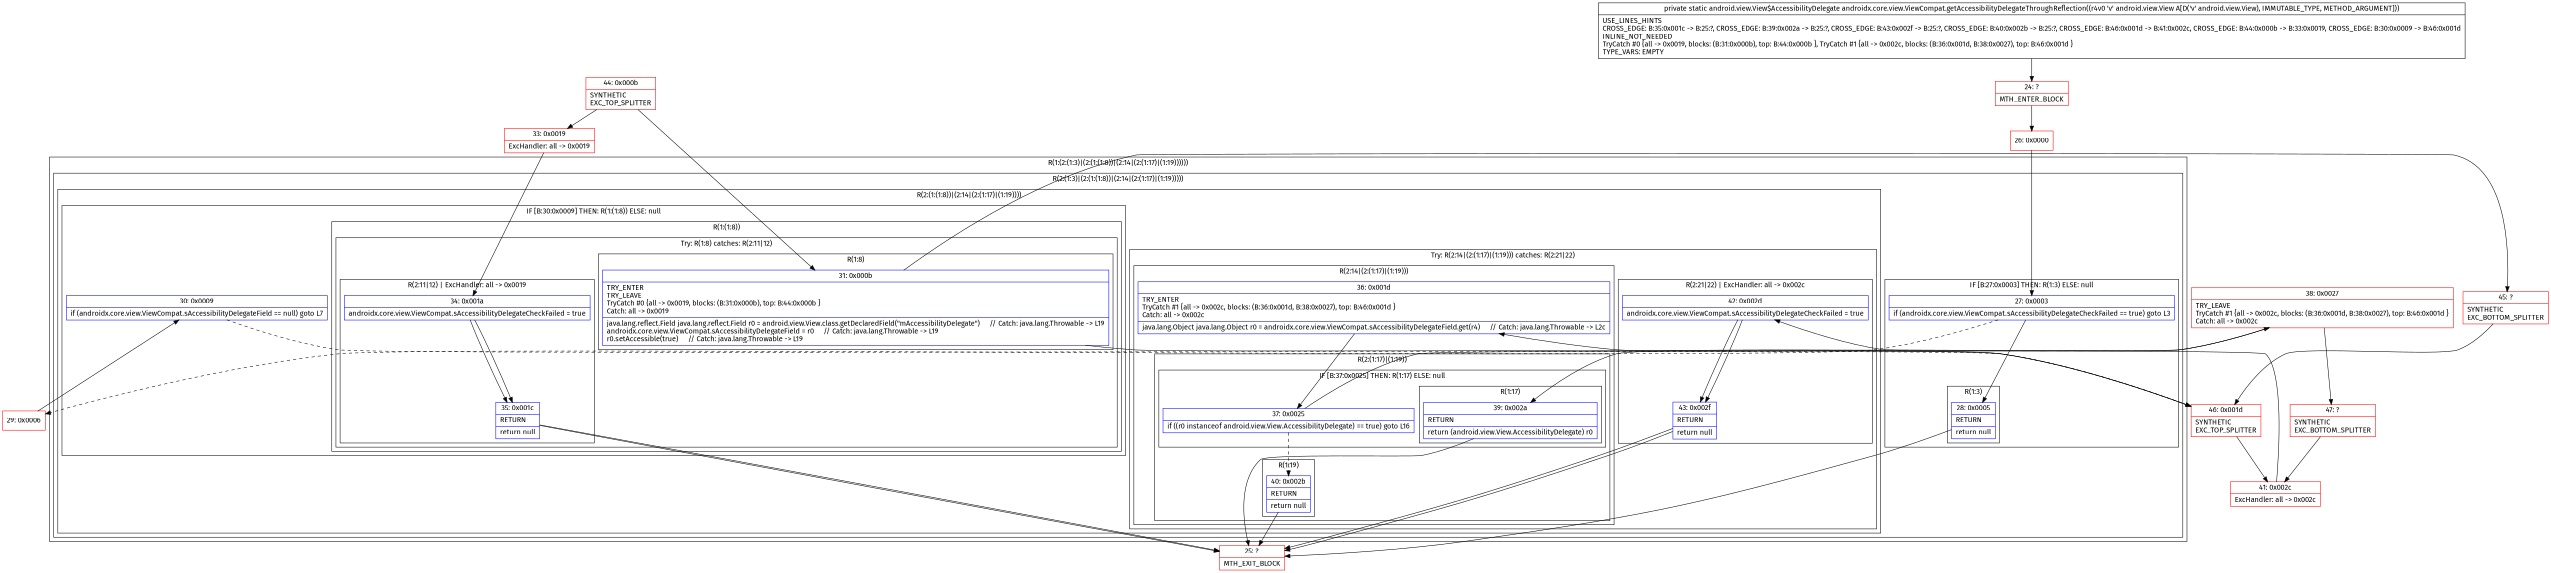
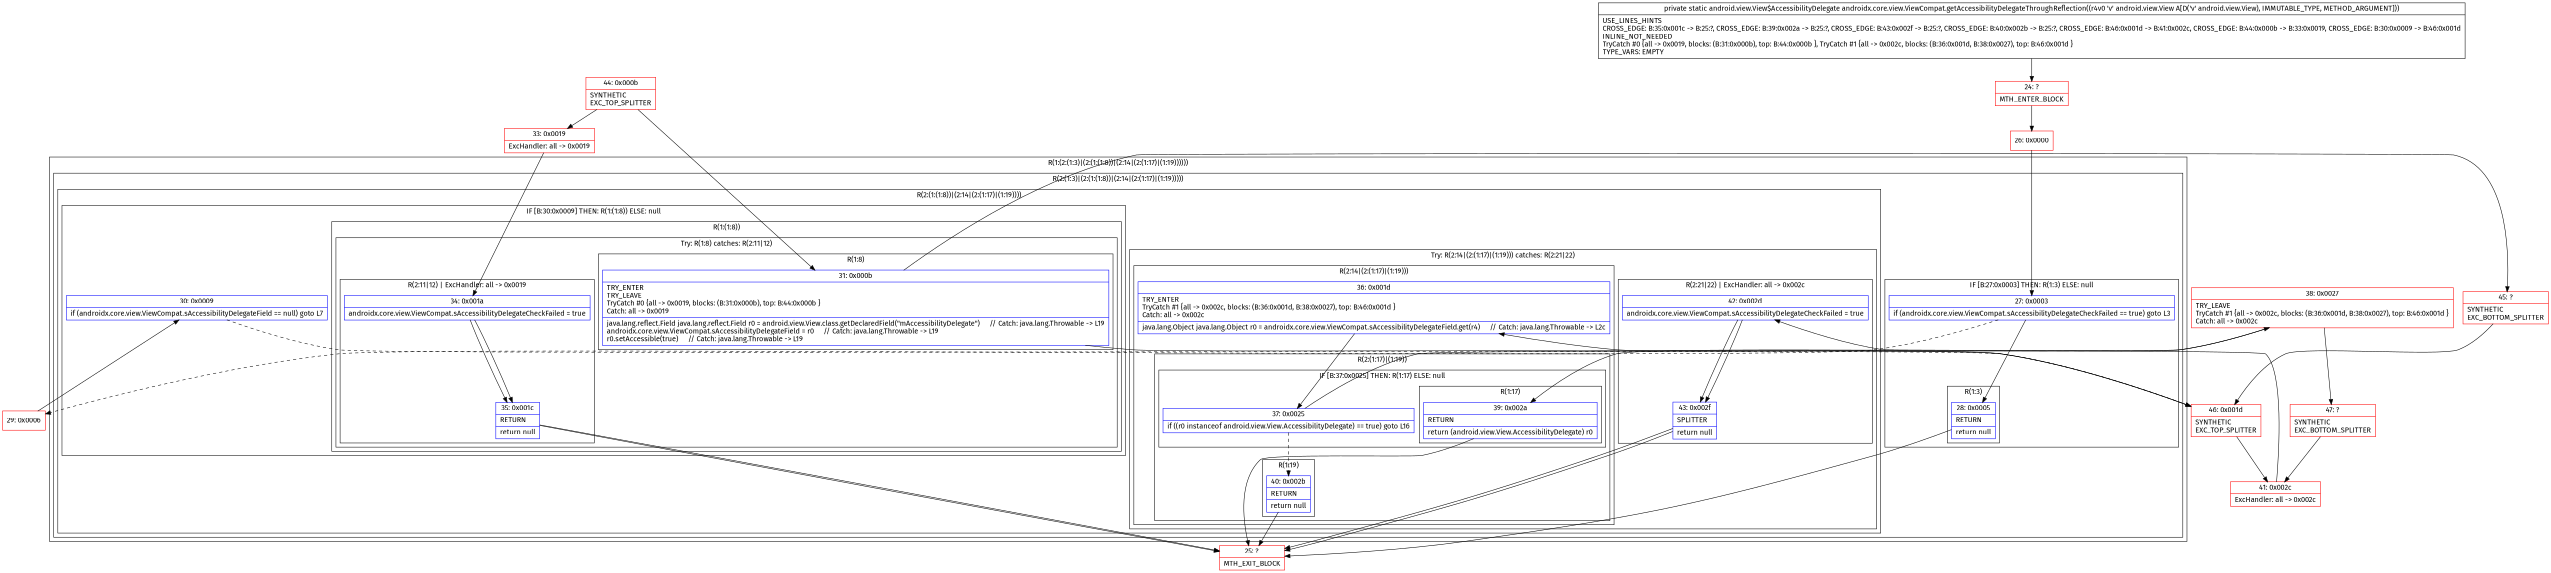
node "43: 0x002f": text "RETURN" -> "SPLITTER"
